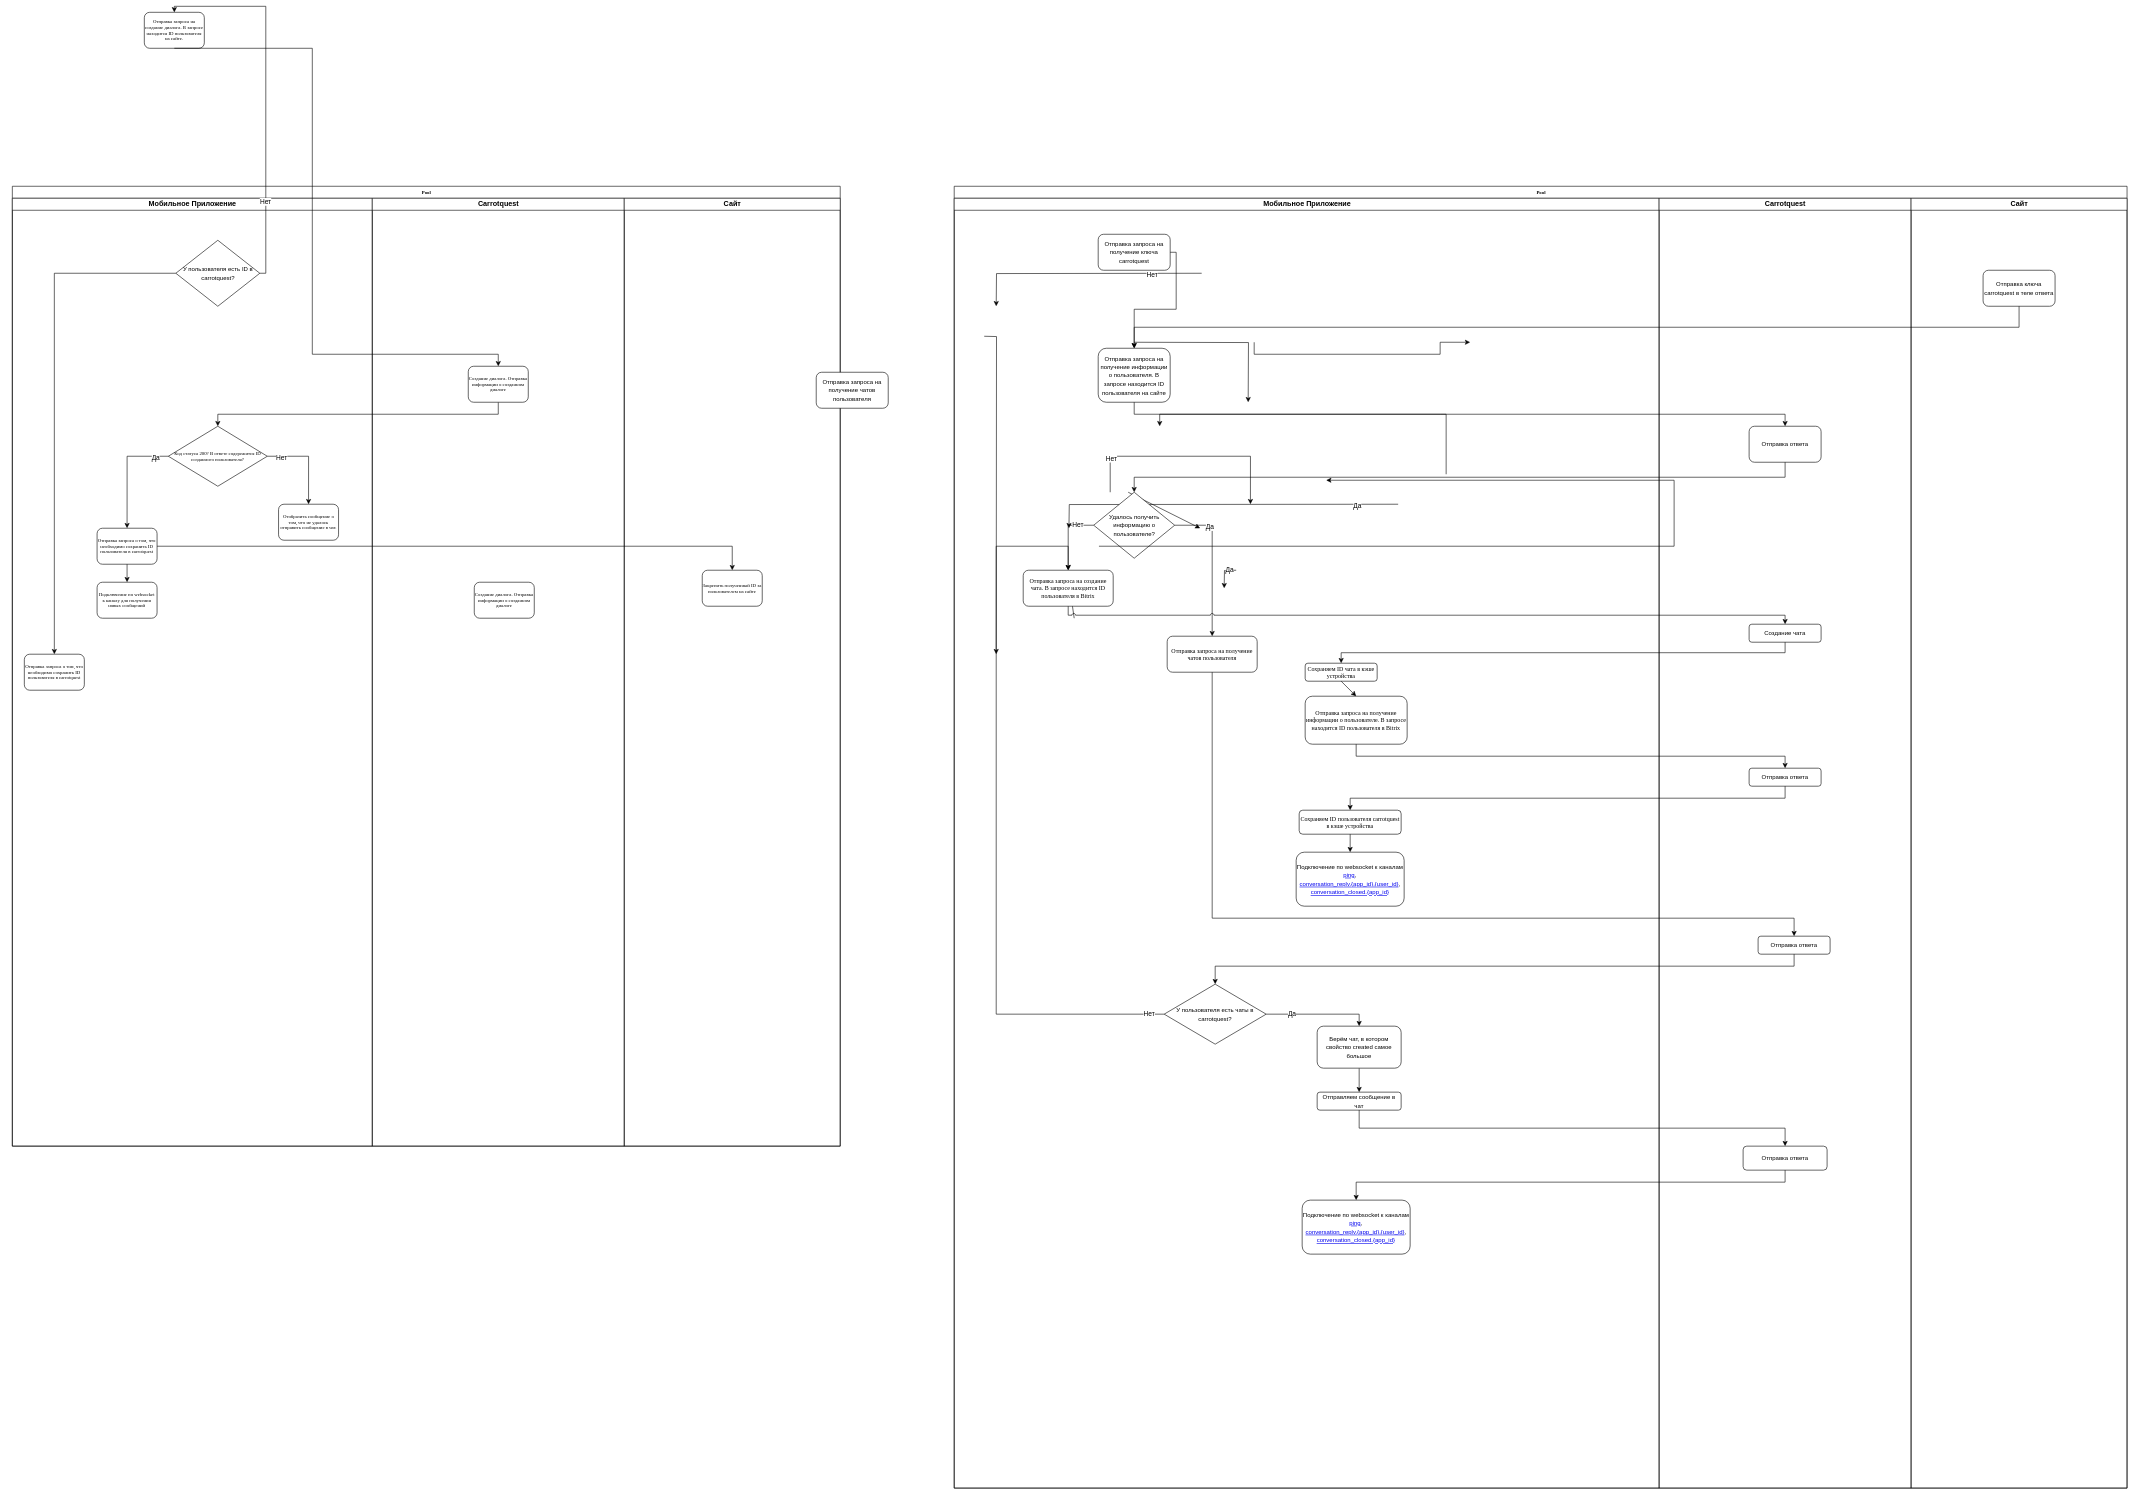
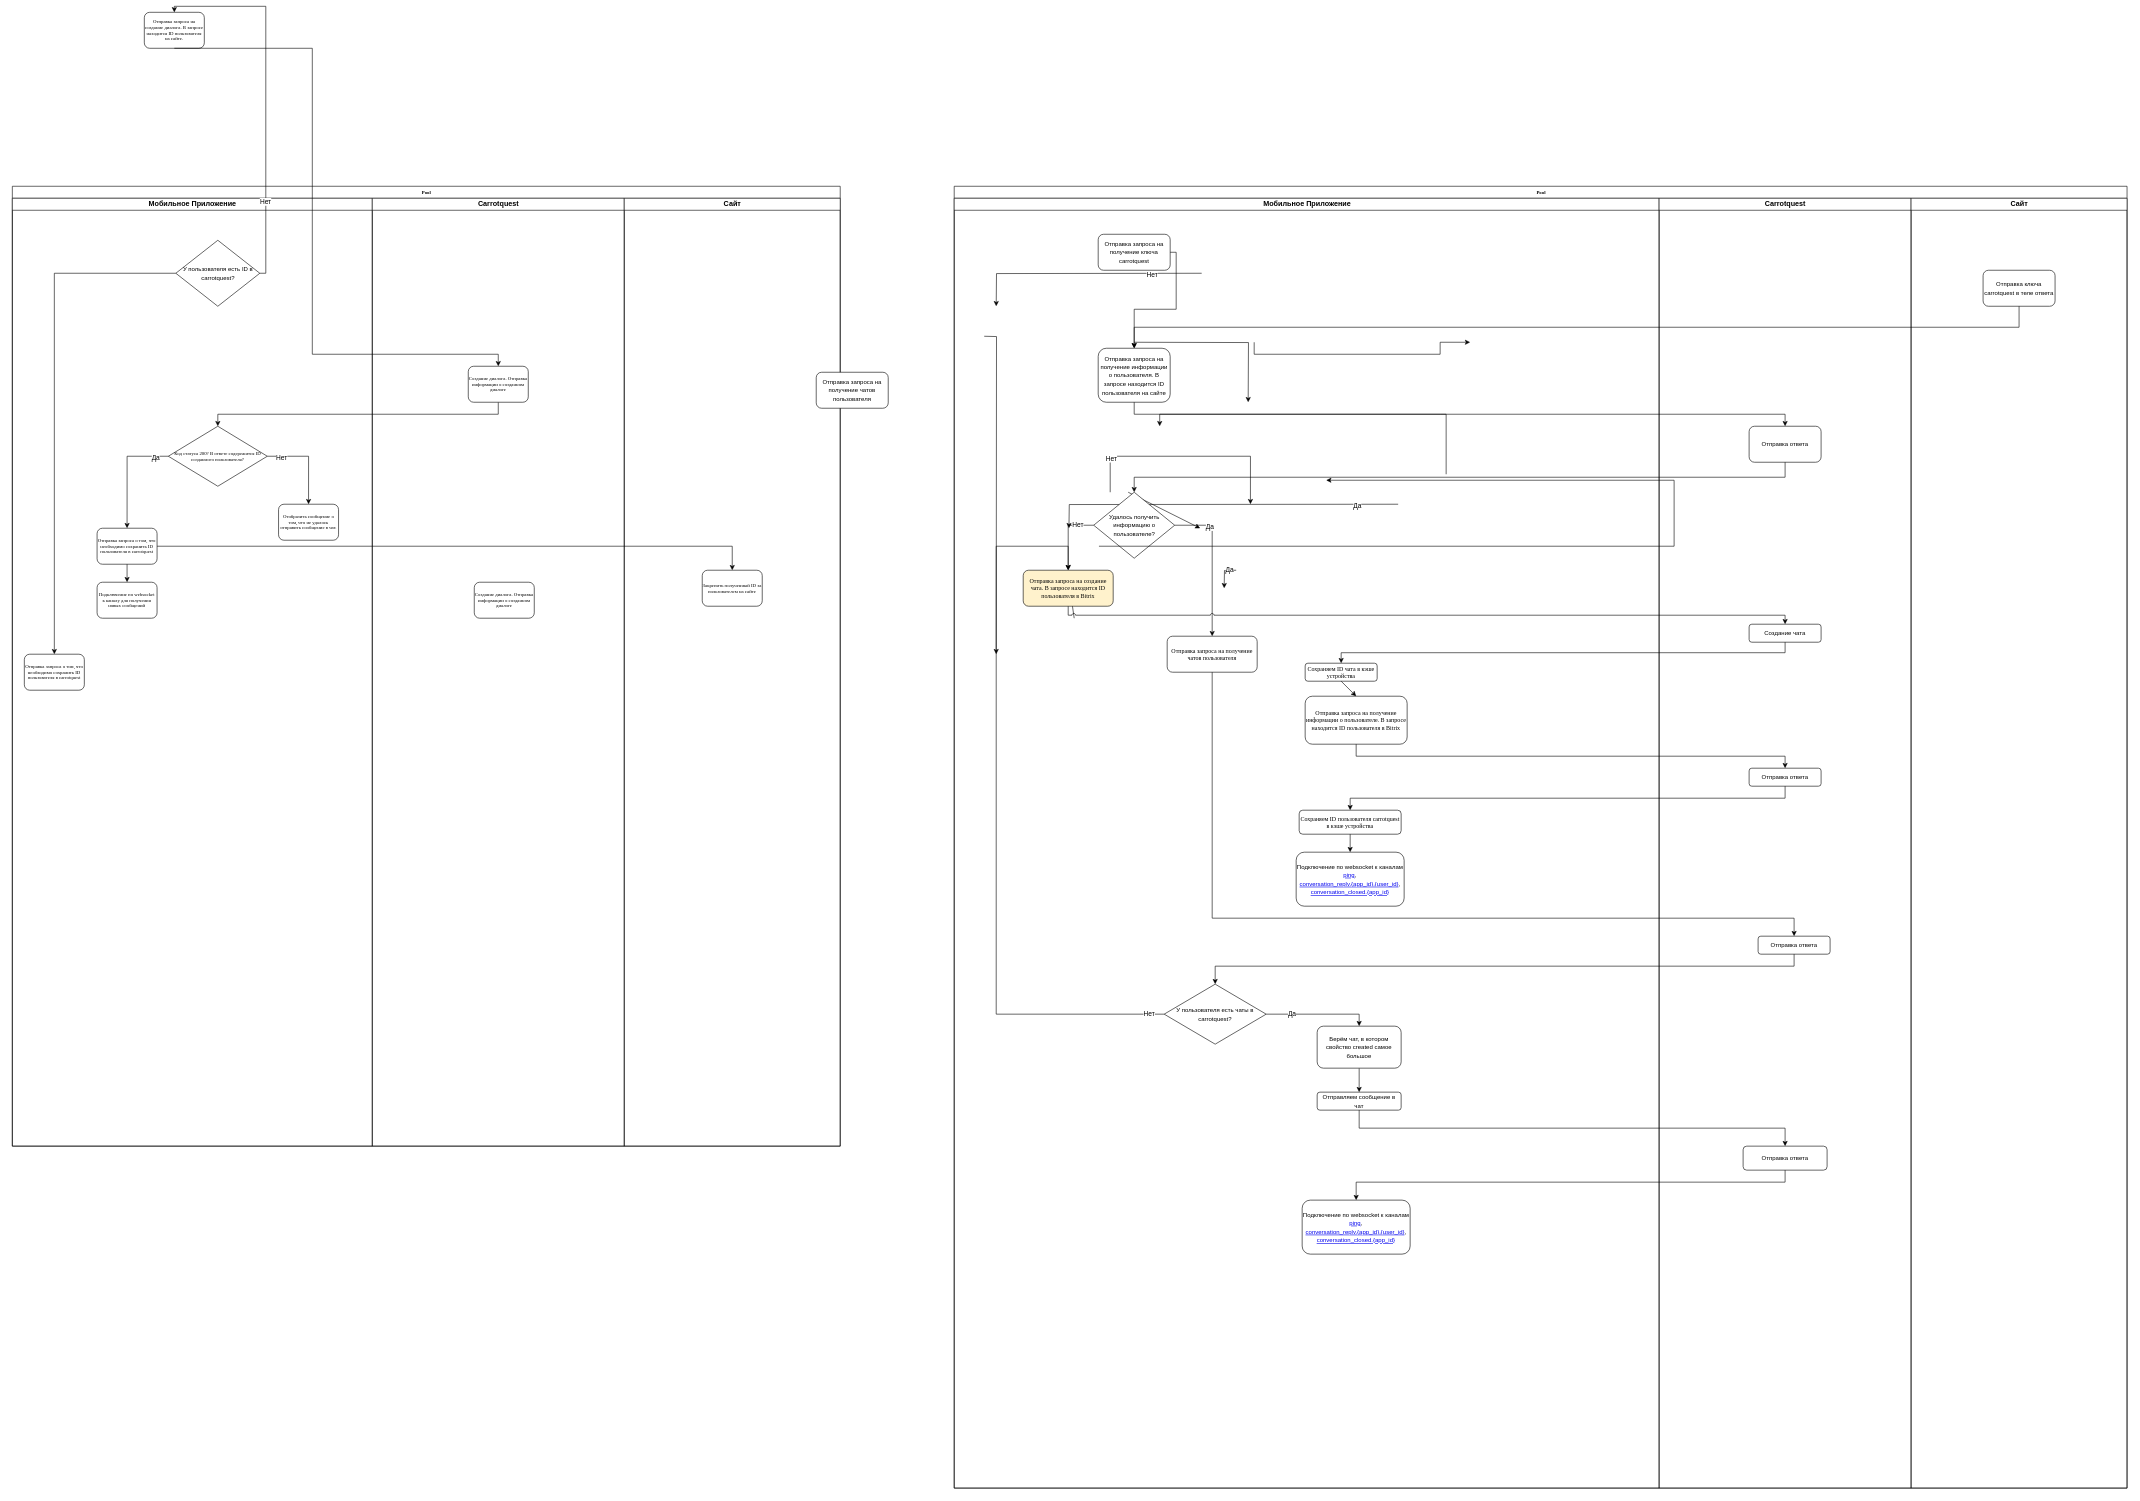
node "Отправка запроса на создание чата. В запросе находится ID пользователя в Bitrix": fillcolor #ffffff -> #fff2cc
